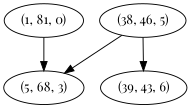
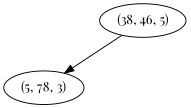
node "(1, 81, 0)": removed
node "(5, 68, 3)": label "(5, 68, 3)" -> "(5, 78, 3)"
node "(39, 43, 6)": removed
